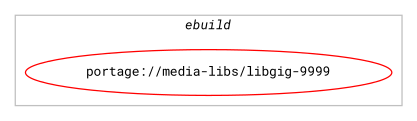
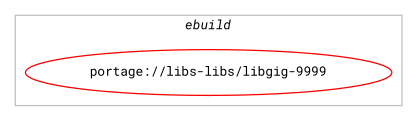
node "portage://media-libs/libgig-9999": label "portage://media-libs/libgig-9999" -> "portage://libs-libs/libgig-9999"
